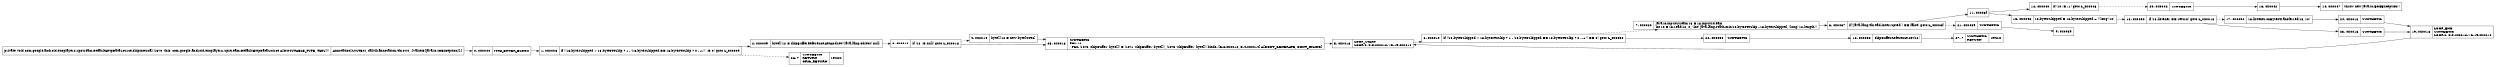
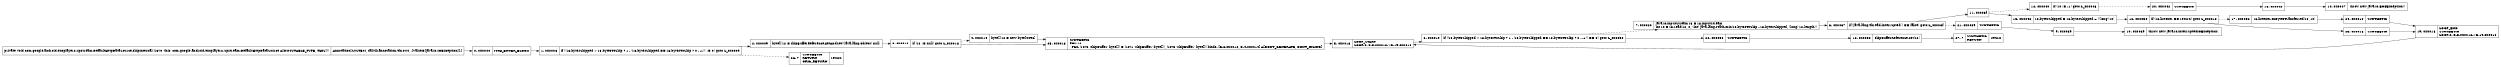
edge "11: 0x003f" -> "12: 0x0040": style solid -> dashed
node "10: 0x003e": added
